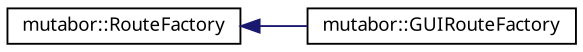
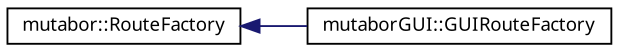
node "mutabor::GUIRouteFactory": label "mutabor::GUIRouteFactory" -> "mutaborGUI::GUIRouteFactory"
